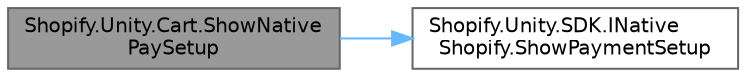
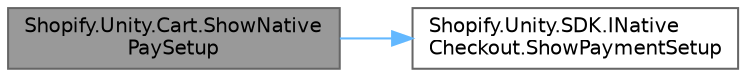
node "Shopify.Unity.SDK.INative Shopify.ShowPaymentSetup": label "Shopify.Unity.SDK.INative Shopify.ShowPaymentSetup" -> "Shopify.Unity.SDK.INative Checkout.ShowPaymentSetup"
